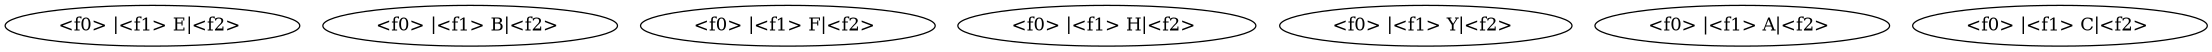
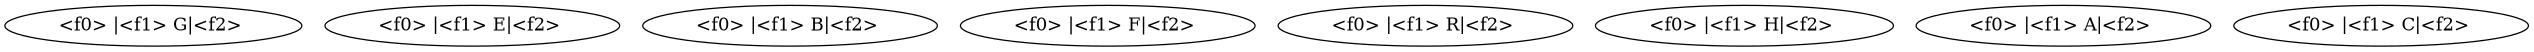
node "<f0> |<f1> G|<f2>": added
node "<f0> |<f1> R|<f2>": added
node "<f0> |<f1> Y|<f2>": removed
